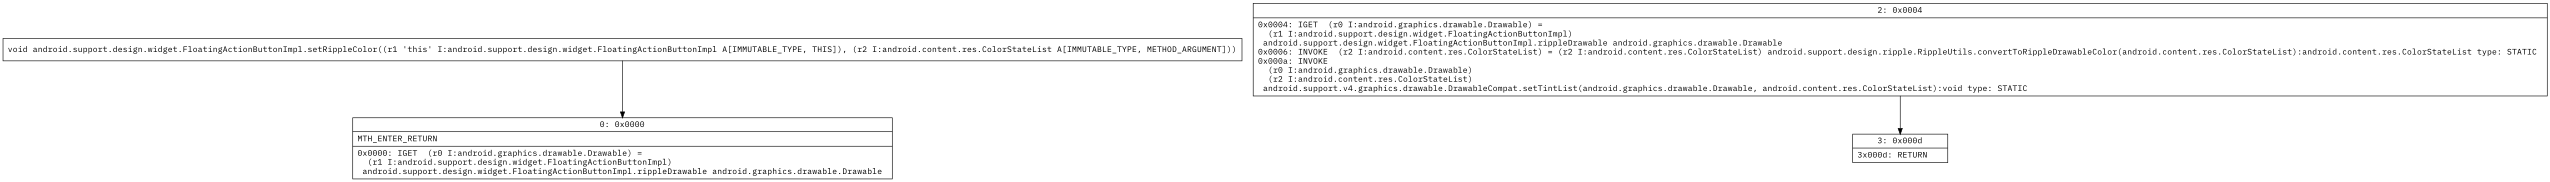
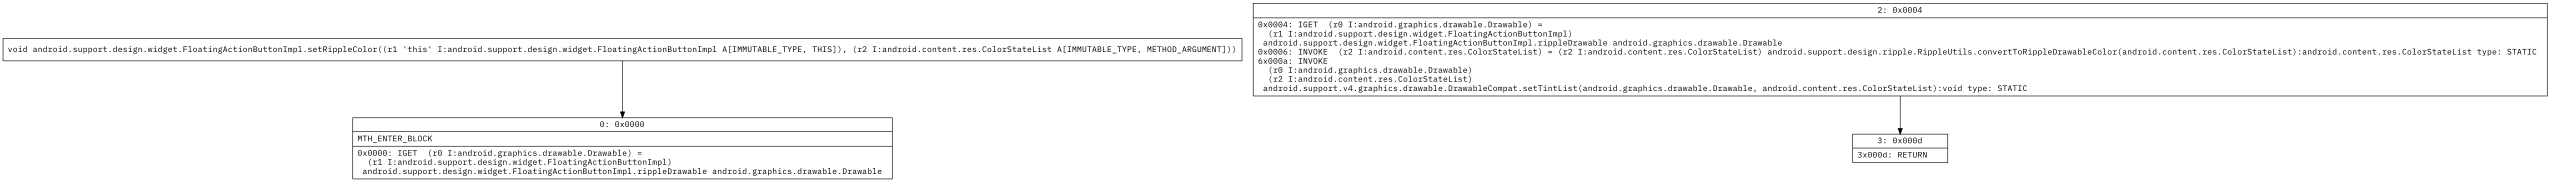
node "2: 0x0004": text "0x000a: INVOKE" -> "6x000a: INVOKE"
node "0: 0x0000": text "MTH_ENTER_RETURN" -> "MTH_ENTER_BLOCK"
